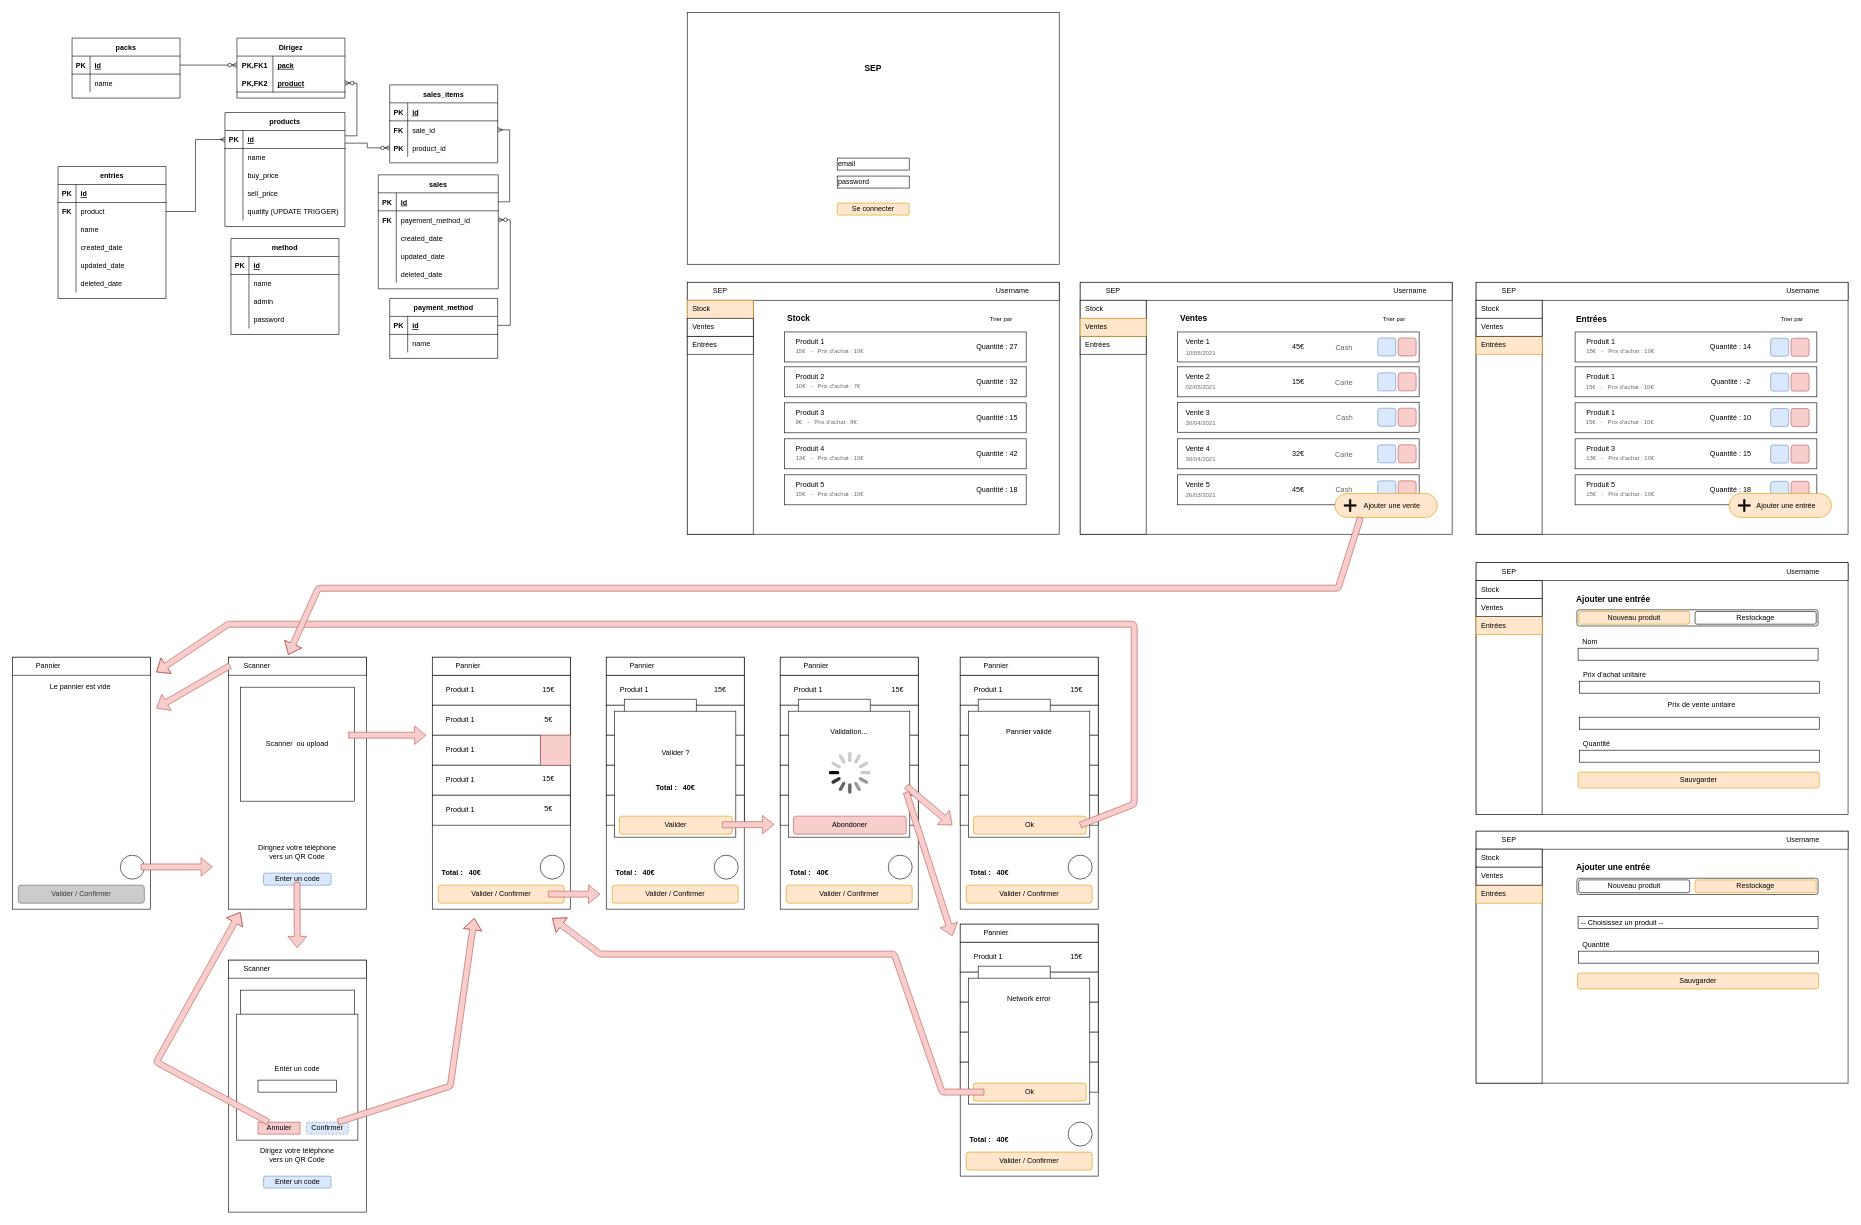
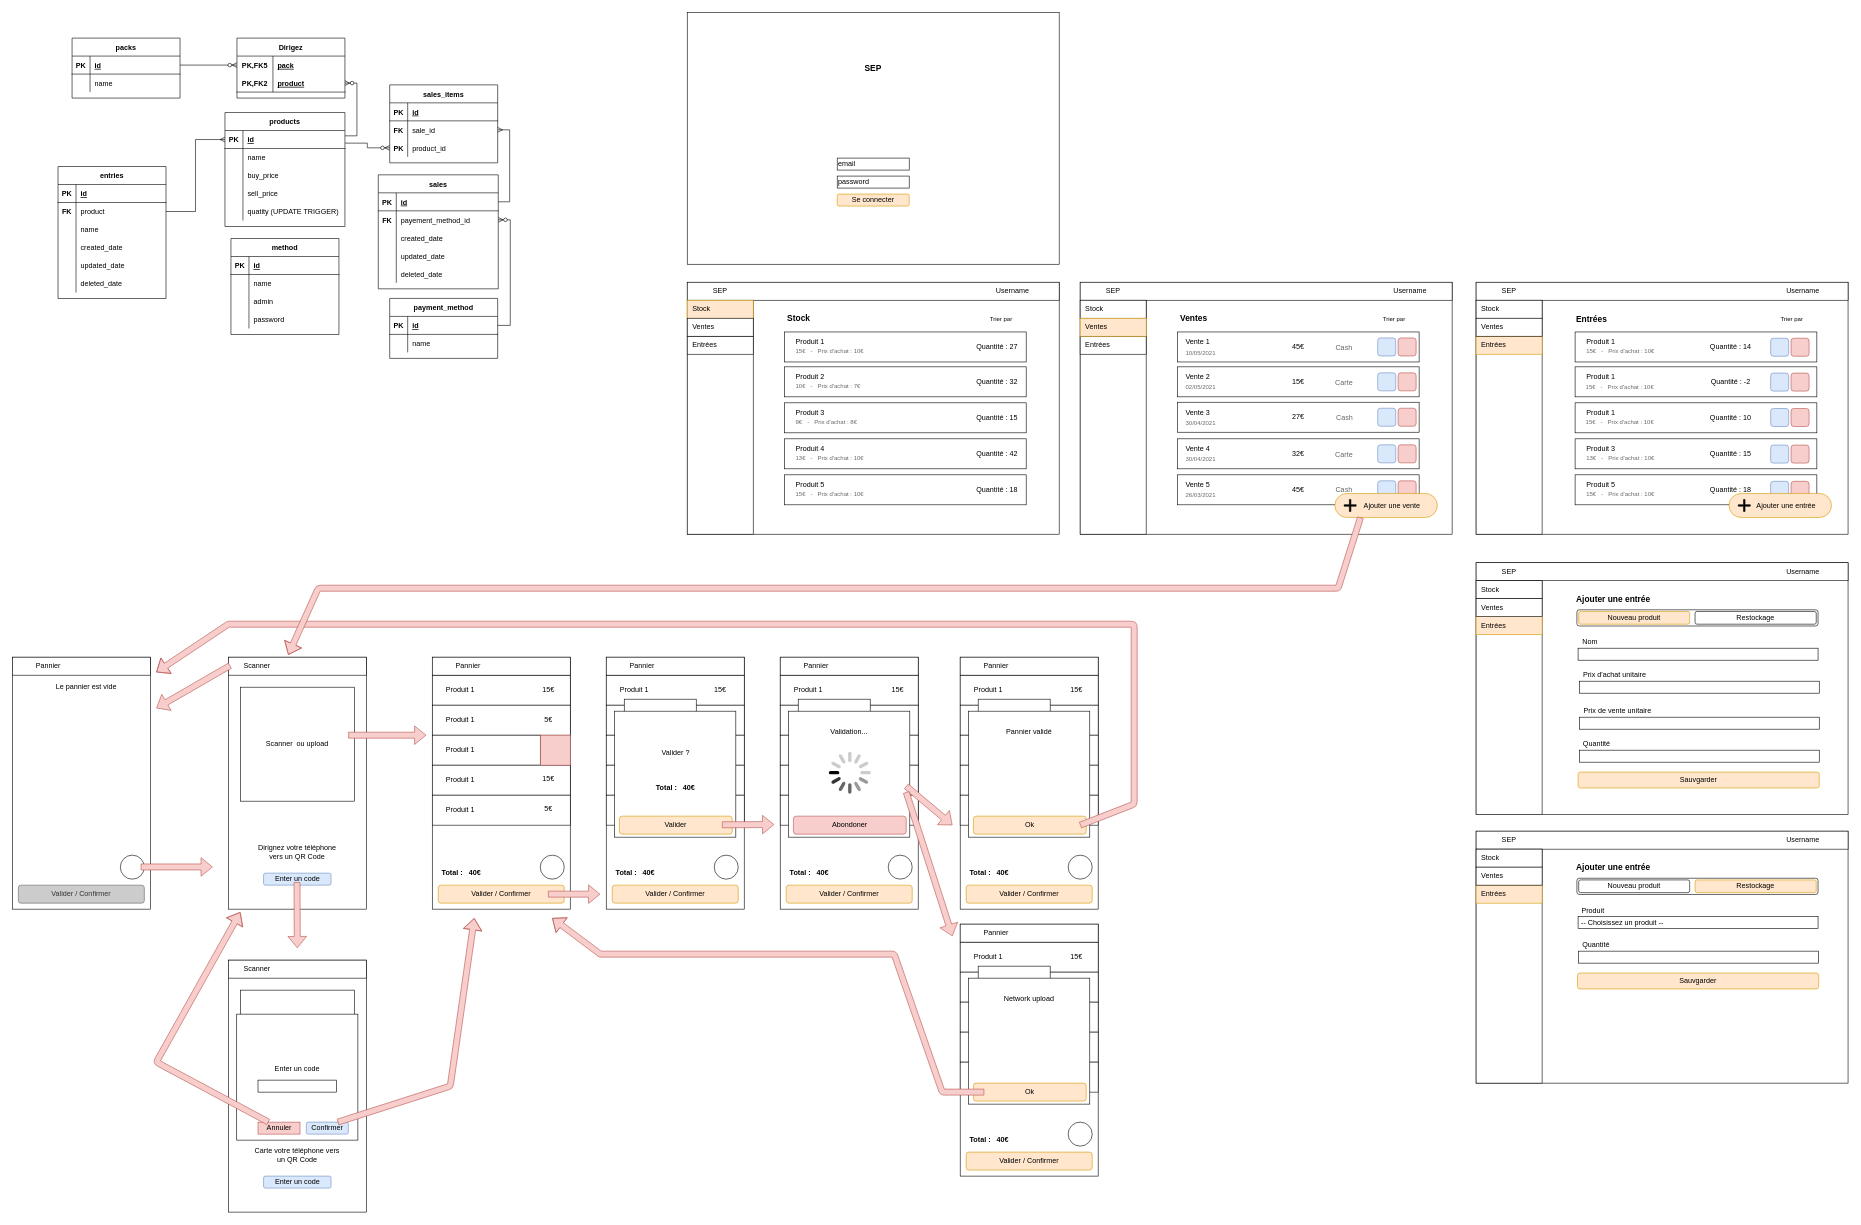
node "PK,FK1": label "PK,FK1" -> "PK,FK5"
node "Se connecter": moved (873, 209) -> (873, 200)
node "27€": added
node "Le pannier est vide": moved (81, 687) -> (87, 687)
node "Prix de vente unitaire": moved (1702, 705) -> (1618, 711)
node "Produit": added
node "Network error": label "Network error" -> "Network upload"
node "Confirmer": style dashed -> solid
node "Dirigez votre téléphone vers un QR Code": label "Dirigez votre téléphone vers un QR Code" -> "Carte votre téléphone vers un QR Code"
